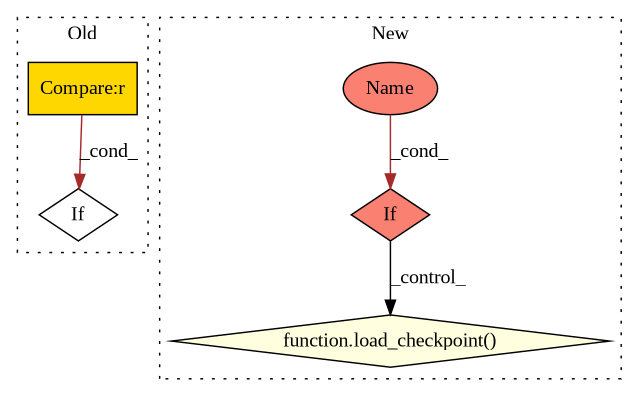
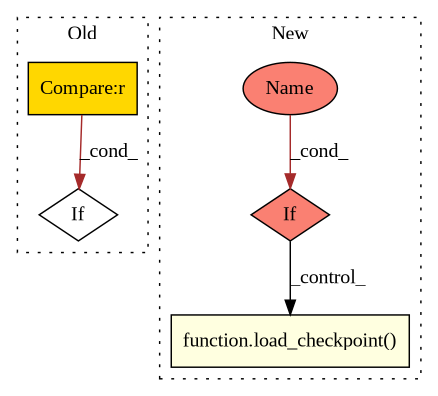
node "function.load_checkpoint()": shape diamond -> box
